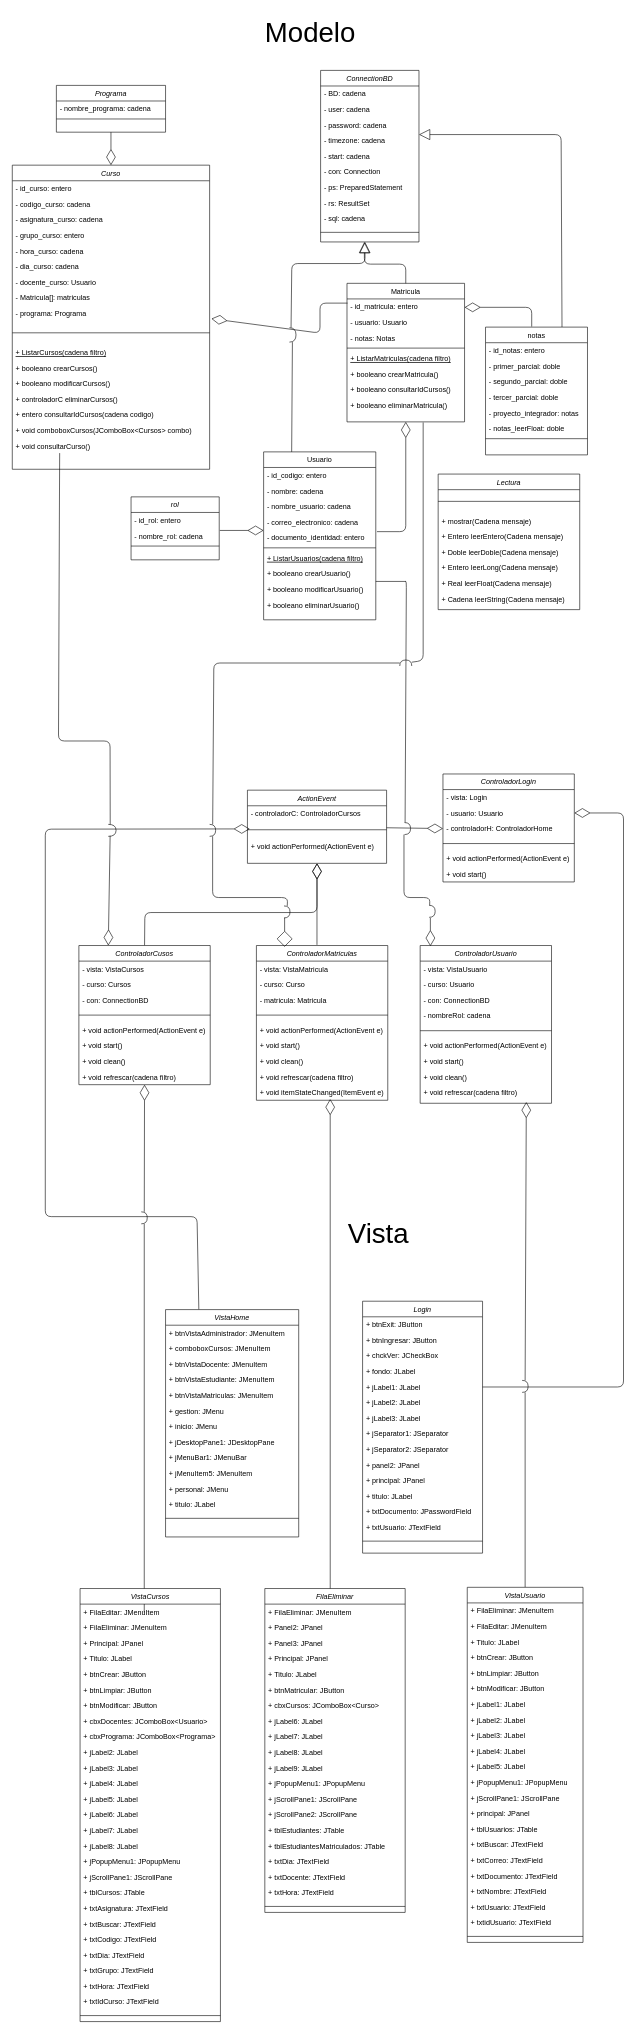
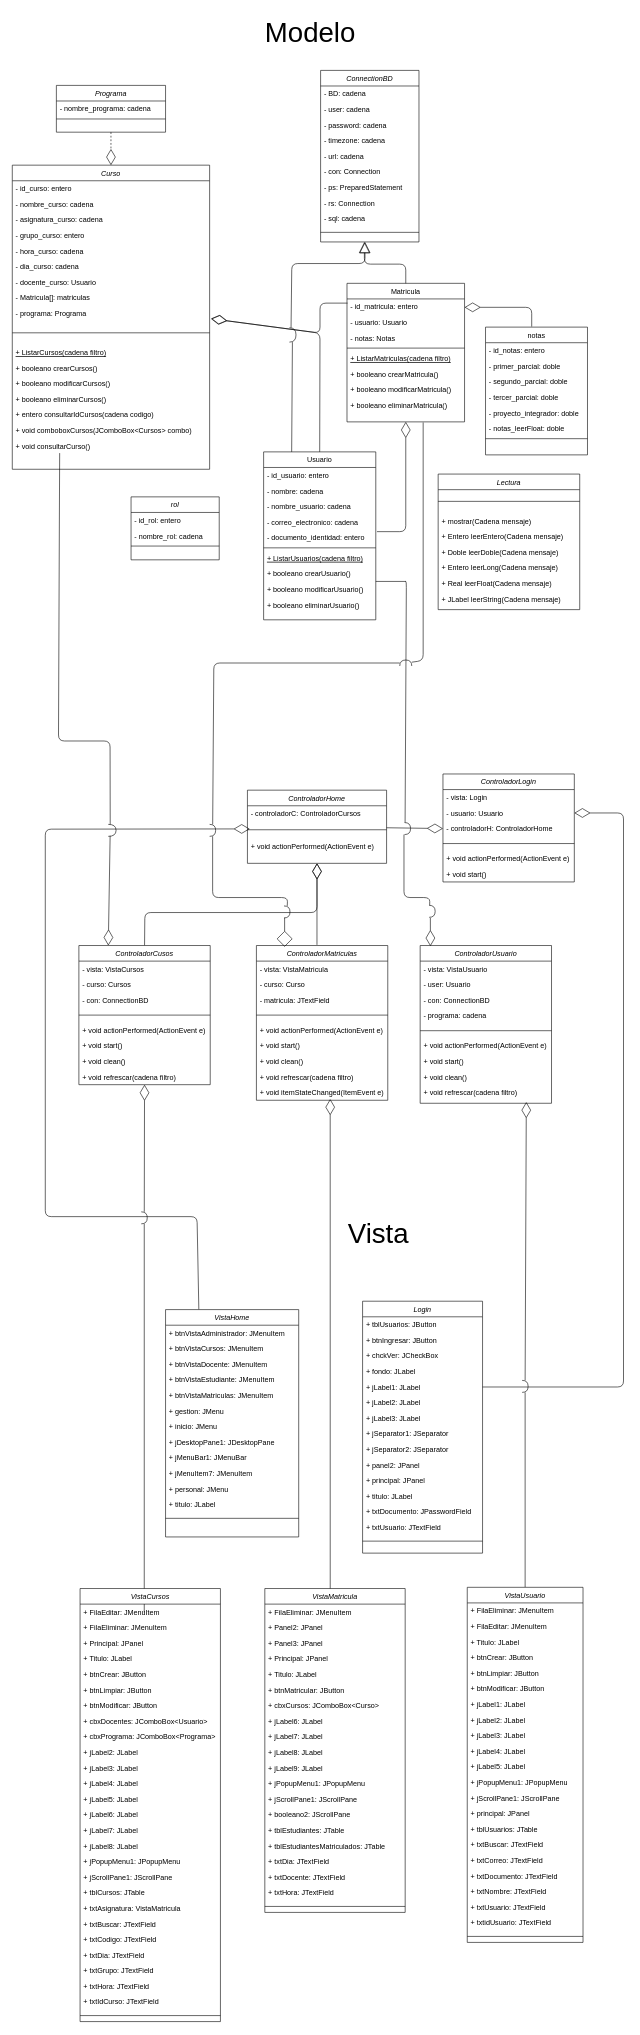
edge "Programa" -> "Curso": style solid -> dashed
node "- start: cadena": label "- start: cadena" -> "- url: cadena"
edge "notas" -> "- timezone: cadena": removed
node "- rs: ResultSet": label "- rs: ResultSet" -> "- rs: Connection"
node "- codigo_curso: cadena": label "- codigo_curso: cadena" -> "- nombre_curso: cadena"
edge "Usuario" -> "- programa: Programa": added
node "+ booleano consultarIdCursos()": label "+ booleano consultarIdCursos()" -> "+ booleano modificarMatricula()"
node "+ controladorC eliminarCursos()": label "+ controladorC eliminarCursos()" -> "+ booleano eliminarCursos()"
node "- proyecto_integrador: notas": label "- proyecto_integrador: notas" -> "- proyecto_integrador: doble"
node "- id_codigo: entero": label "- id_codigo: entero" -> "- id_usuario: entero"
edge "- nombre_rol: cadena" -> "- documento_identidad: entero": removed
node "+ Cadena leerString(Cadena mensaje)": label "+ Cadena leerString(Cadena mensaje)" -> "+ JLabel leerString(Cadena mensaje)"
node "ActionEvent": label "ActionEvent" -> "ControladorHome"
node "- curso: Usuario": label "- curso: Usuario" -> "- user: Usuario"
node "- matricula: Matricula": label "- matricula: Matricula" -> "- matricula: JTextField"
node "- nombreRol: cadena": label "- nombreRol: cadena" -> "- programa: cadena"
node "+ btnExit: JButton": label "+ btnExit: JButton" -> "+ tblUsuarios: JButton"
node "+ comboboxCursos: JMenuItem": label "+ comboboxCursos: JMenuItem" -> "+ btnVistaCursos: JMenuItem"
node "+ jMenuItem5: JMenuItem": label "+ jMenuItem5: JMenuItem" -> "+ jMenuItem7: JMenuItem"
node "FilaEliminar": label "FilaEliminar" -> "VistaMatricula"
node "+ jScrollPane2: JScrollPane": label "+ jScrollPane2: JScrollPane" -> "+ booleano2: JScrollPane"
node "+ txtAsignatura: JTextField": label "+ txtAsignatura: JTextField" -> "+ txtAsignatura: VistaMatricula"
